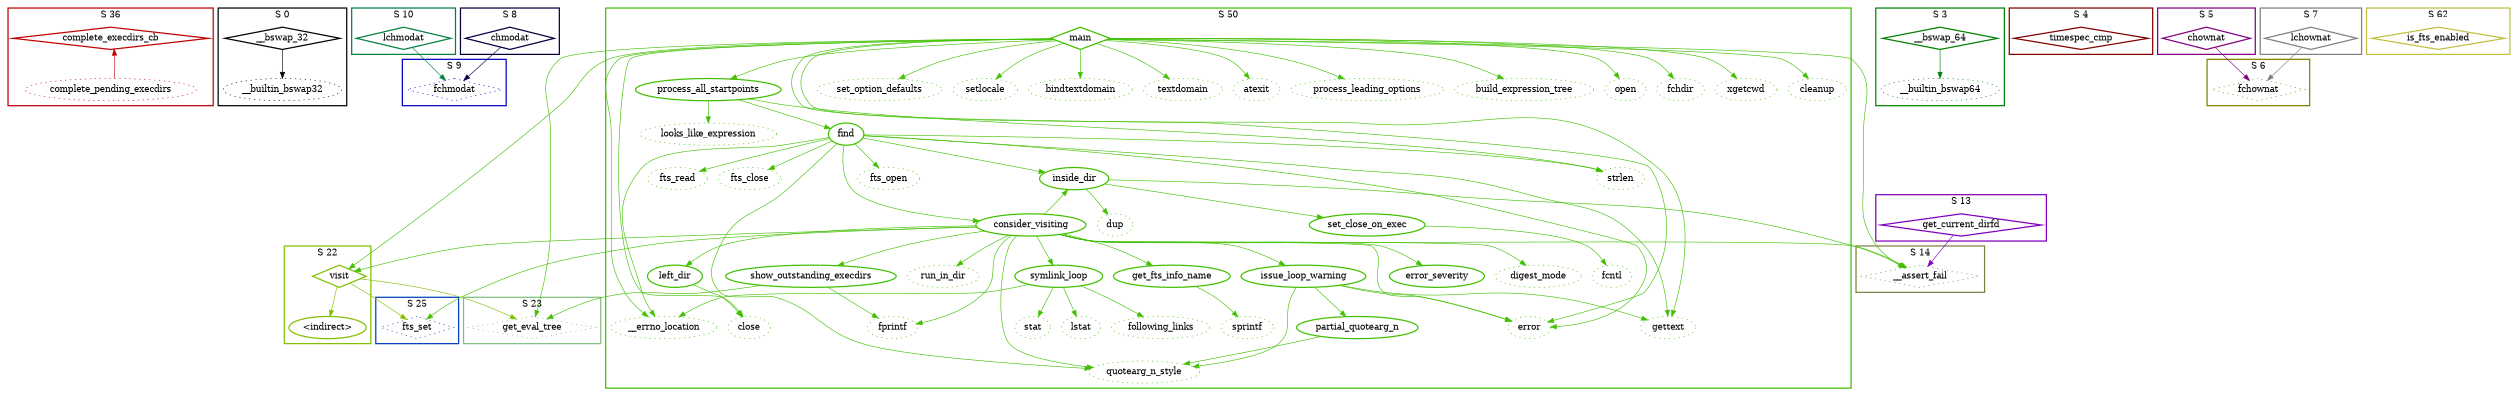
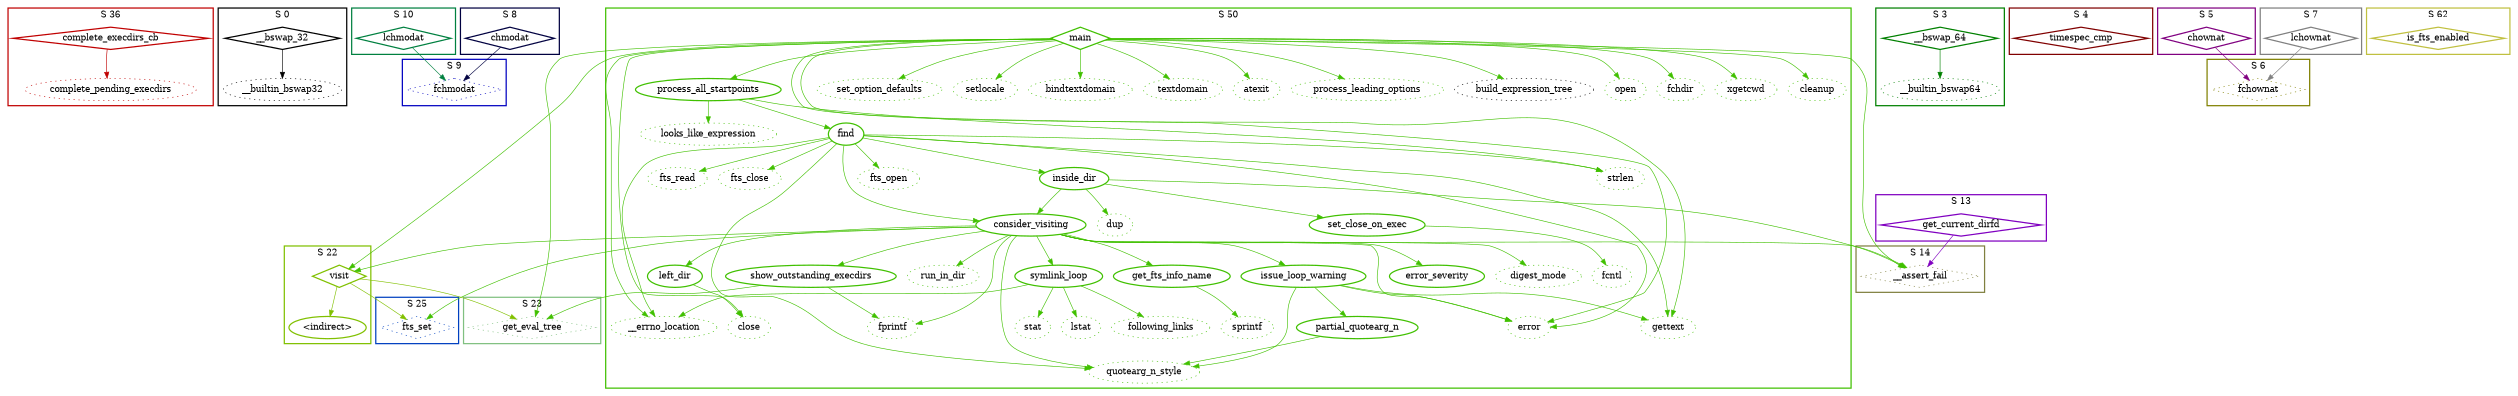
edge "complete_pending_execdirs" -> "complete_execdirs_cb": reversed
node "build_expression_tree": color #40c000 -> #000000
edge "consider_visiting" -> "inside_dir": reversed
